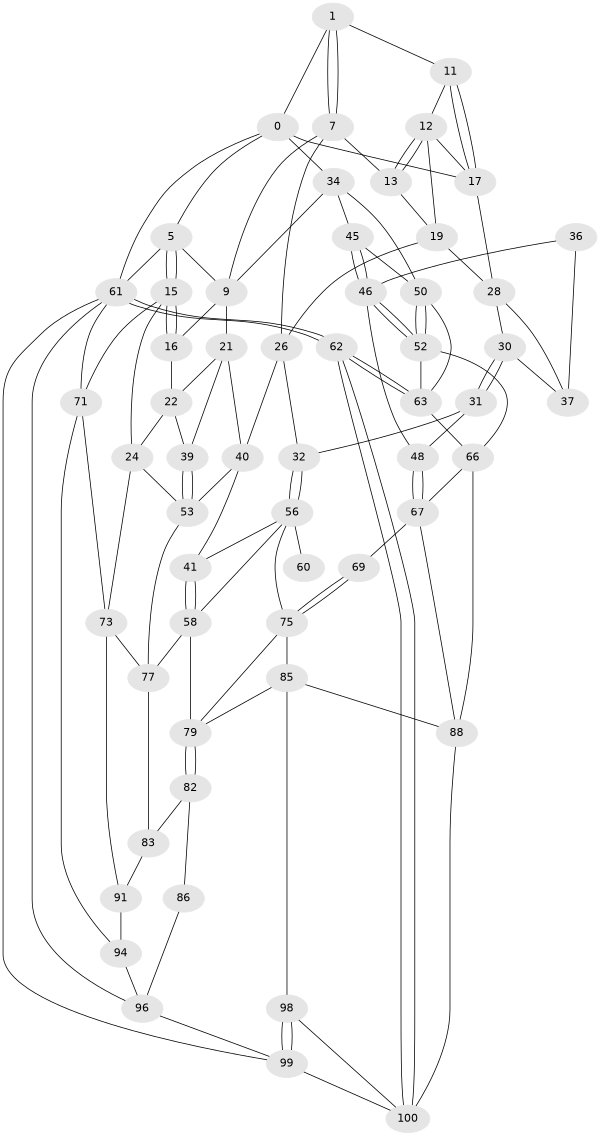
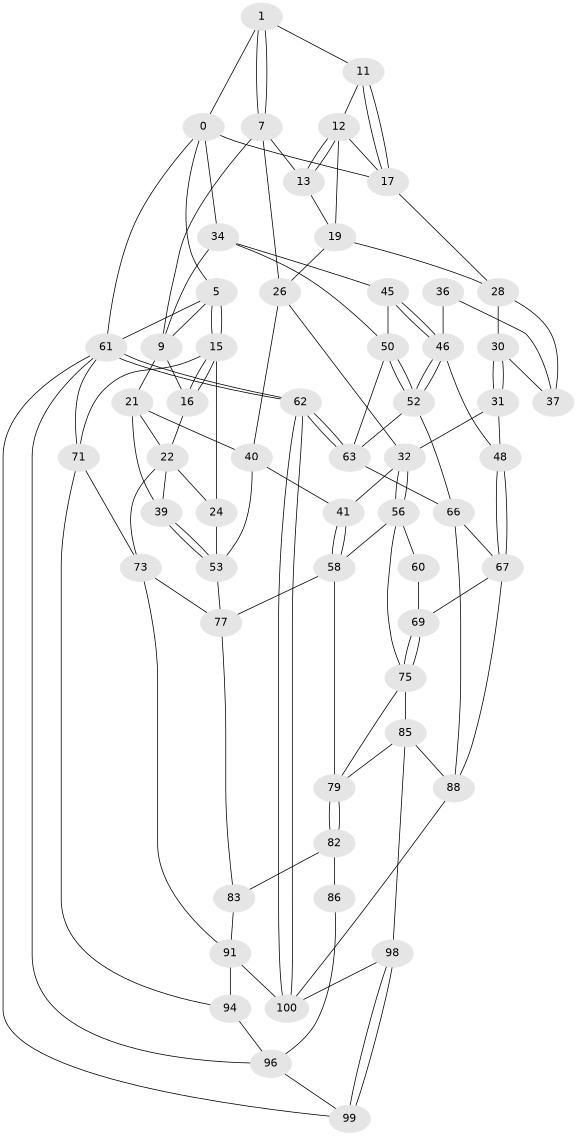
edge "24" -- "73": now "22" -- "73"
edge "56" -- "41": now "32" -- "41"
edge "60" -- "69": added
edge "99" -- "100": now "91" -- "100"
